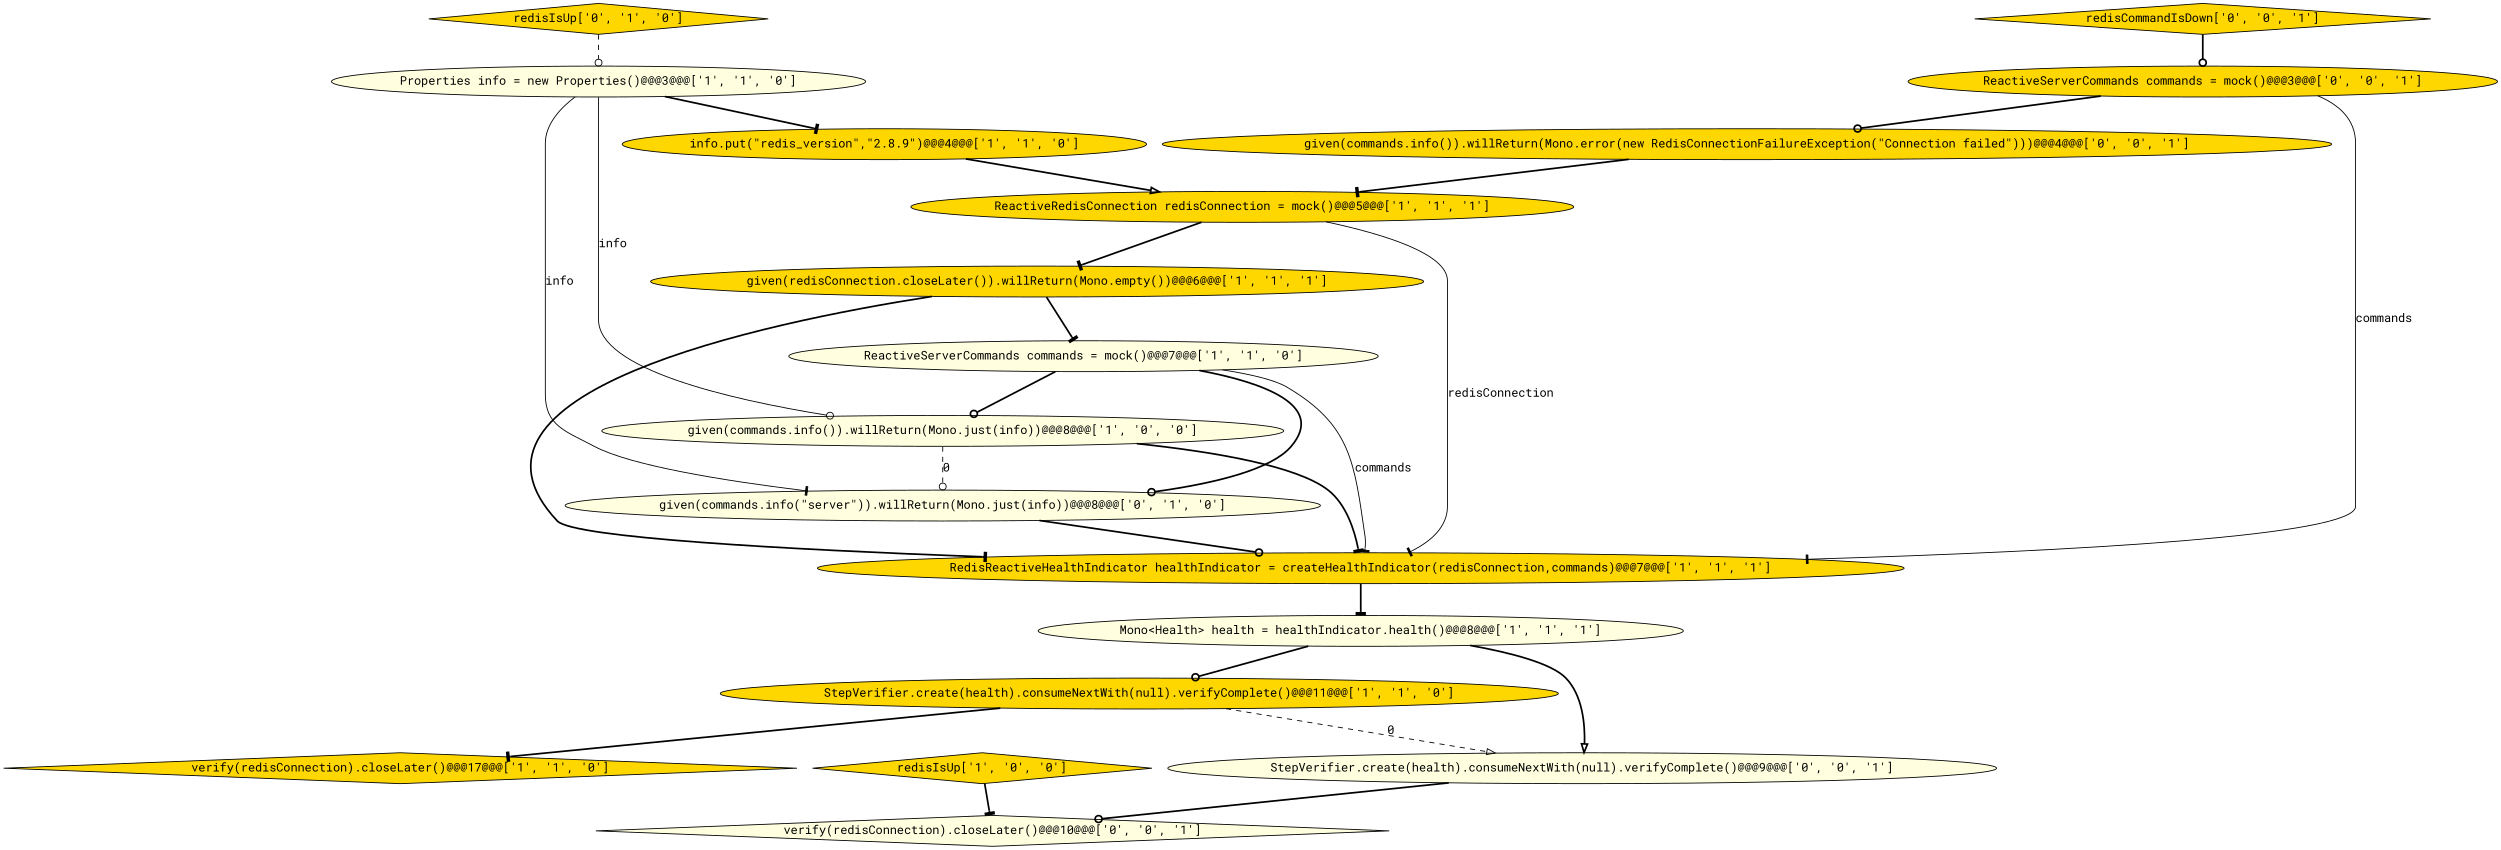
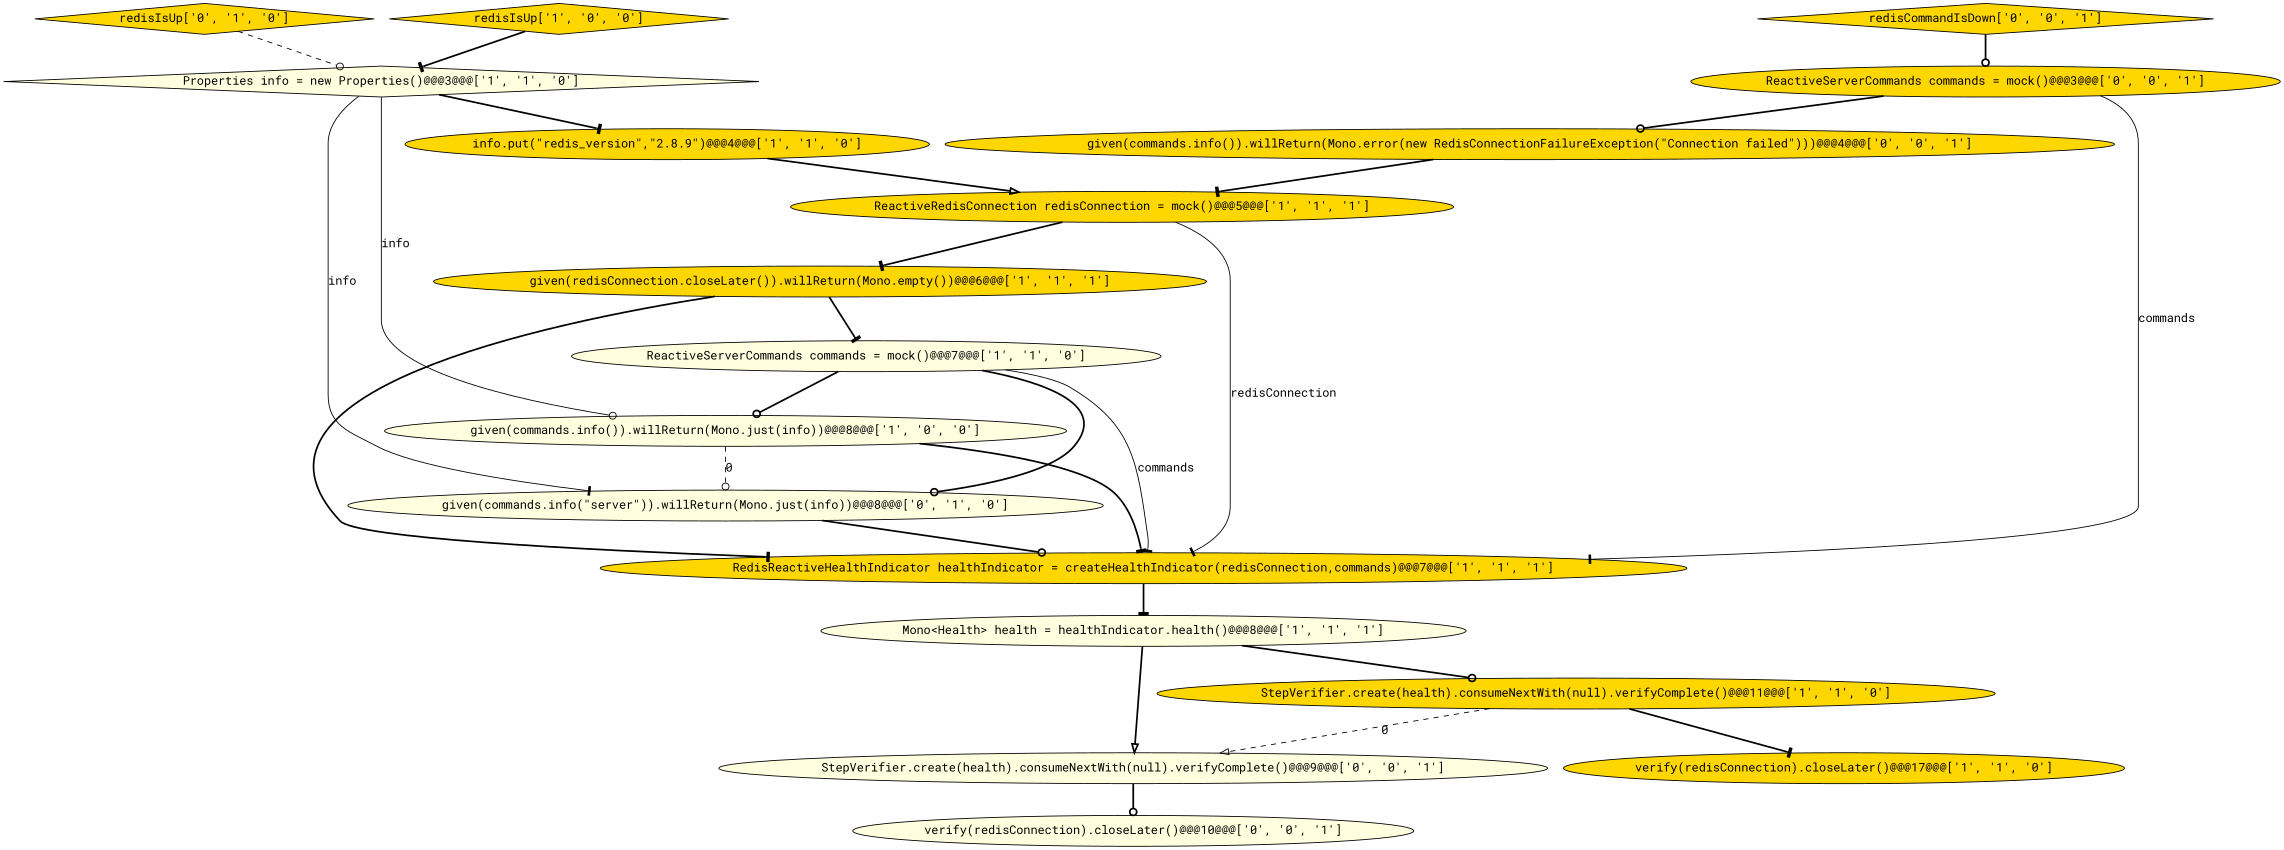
node "Properties info = new Properties()@@@3@@@['1', '1', '0']": shape ellipse -> diamond
node "verify(redisConnection).closeLater()@@@17@@@['1', '1', '0']": shape diamond -> ellipse
edge "redisIsUp['1', '0', '0']" -> "verify(redisConnection).closeLater()@@@10@@@['0', '0', '1']": now "redisIsUp['1', '0', '0']" -> "Properties info = new Properties()@@@3@@@['1', '1', '0']"
node "verify(redisConnection).closeLater()@@@10@@@['0', '0', '1']": shape diamond -> ellipse
